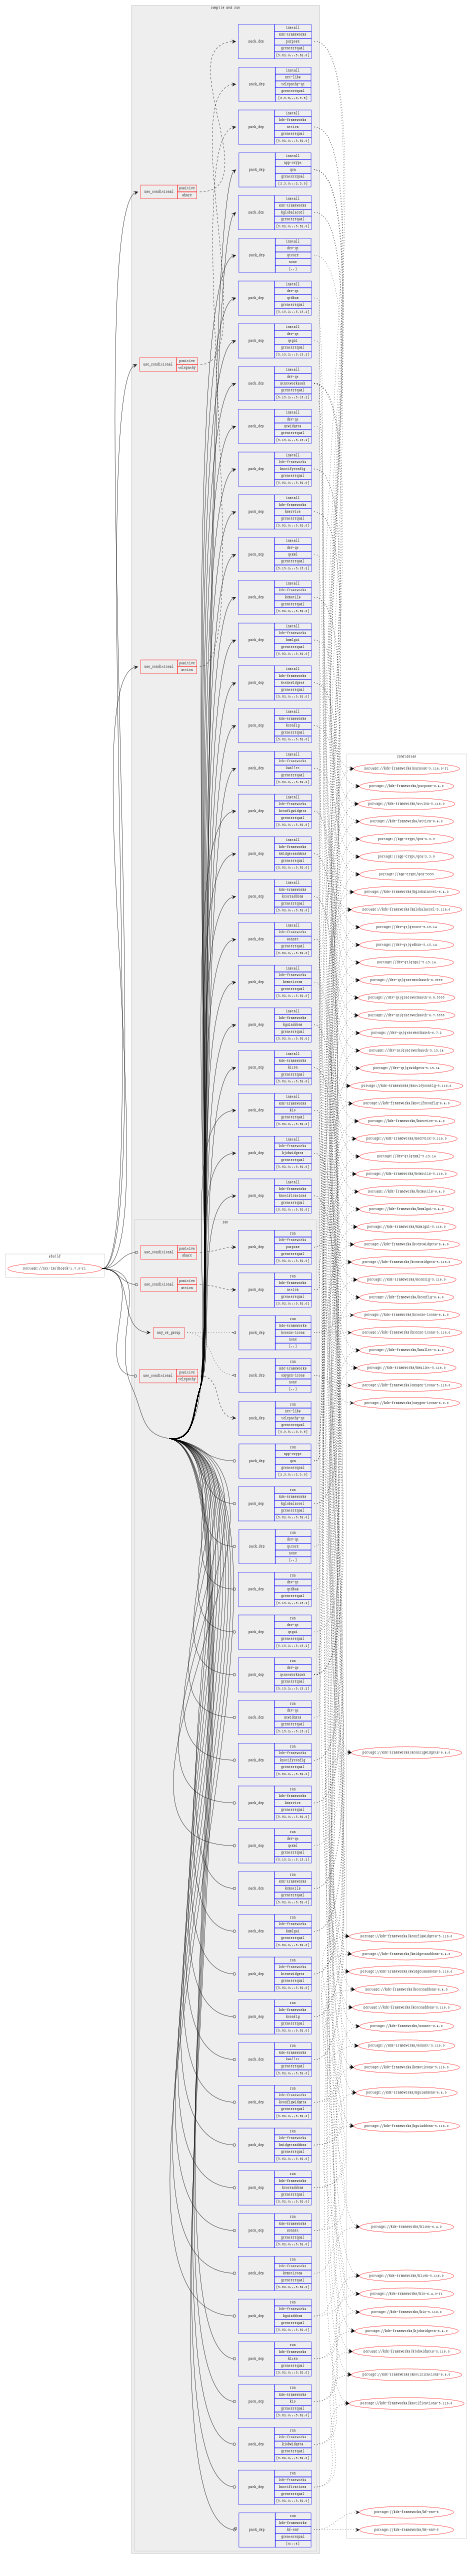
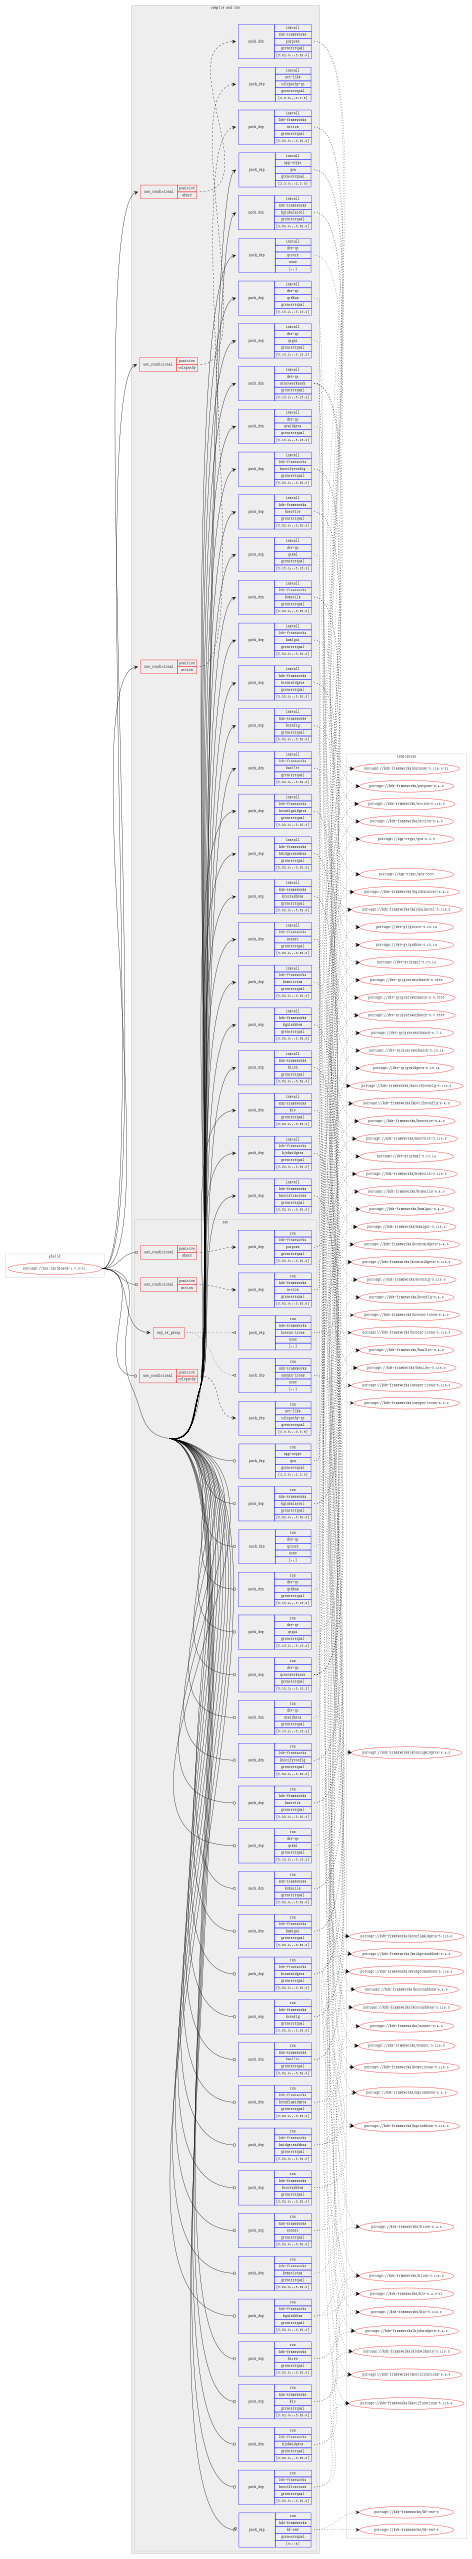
node "portage://app-crypt/qca-2.3.8": removed
